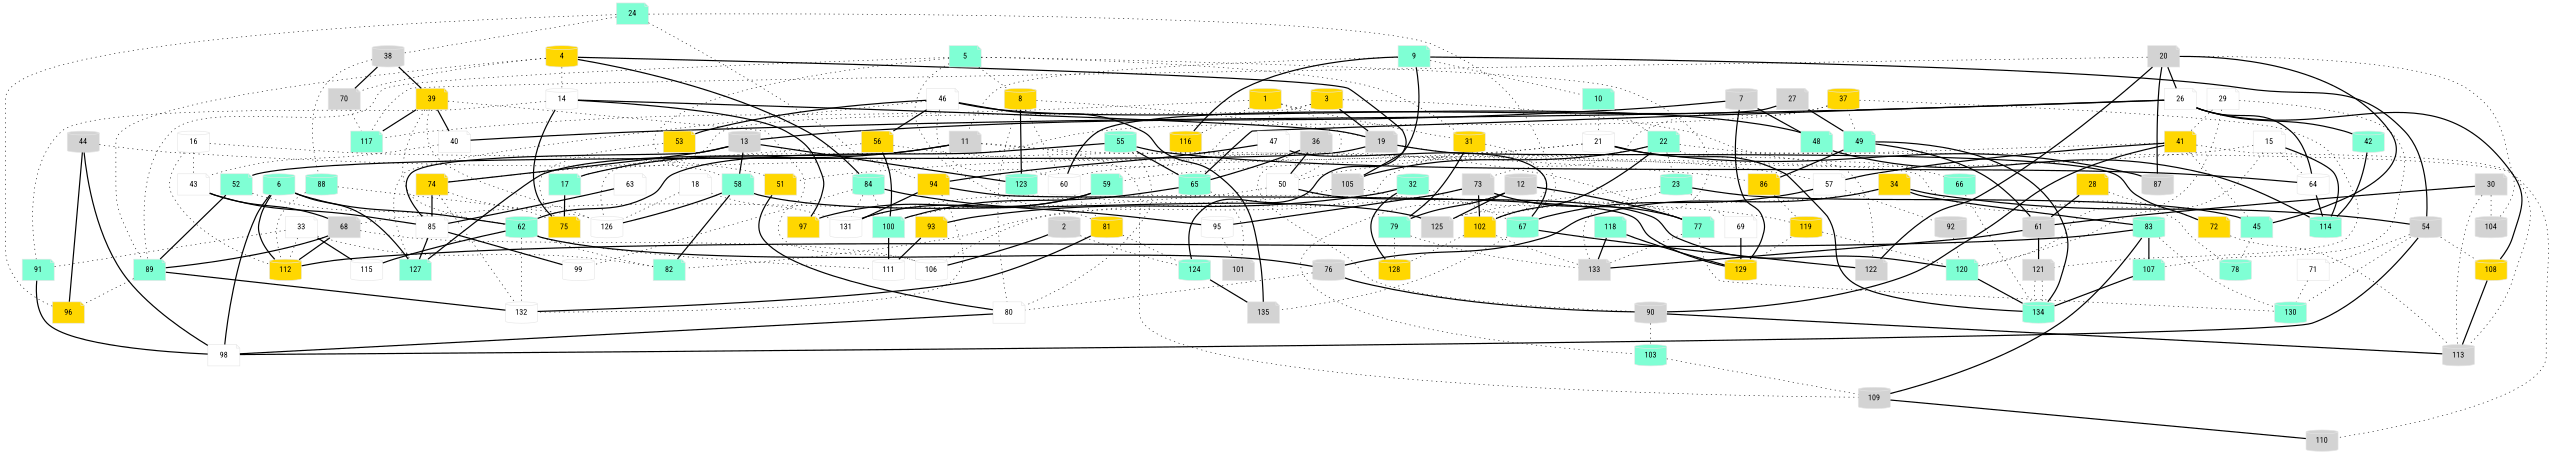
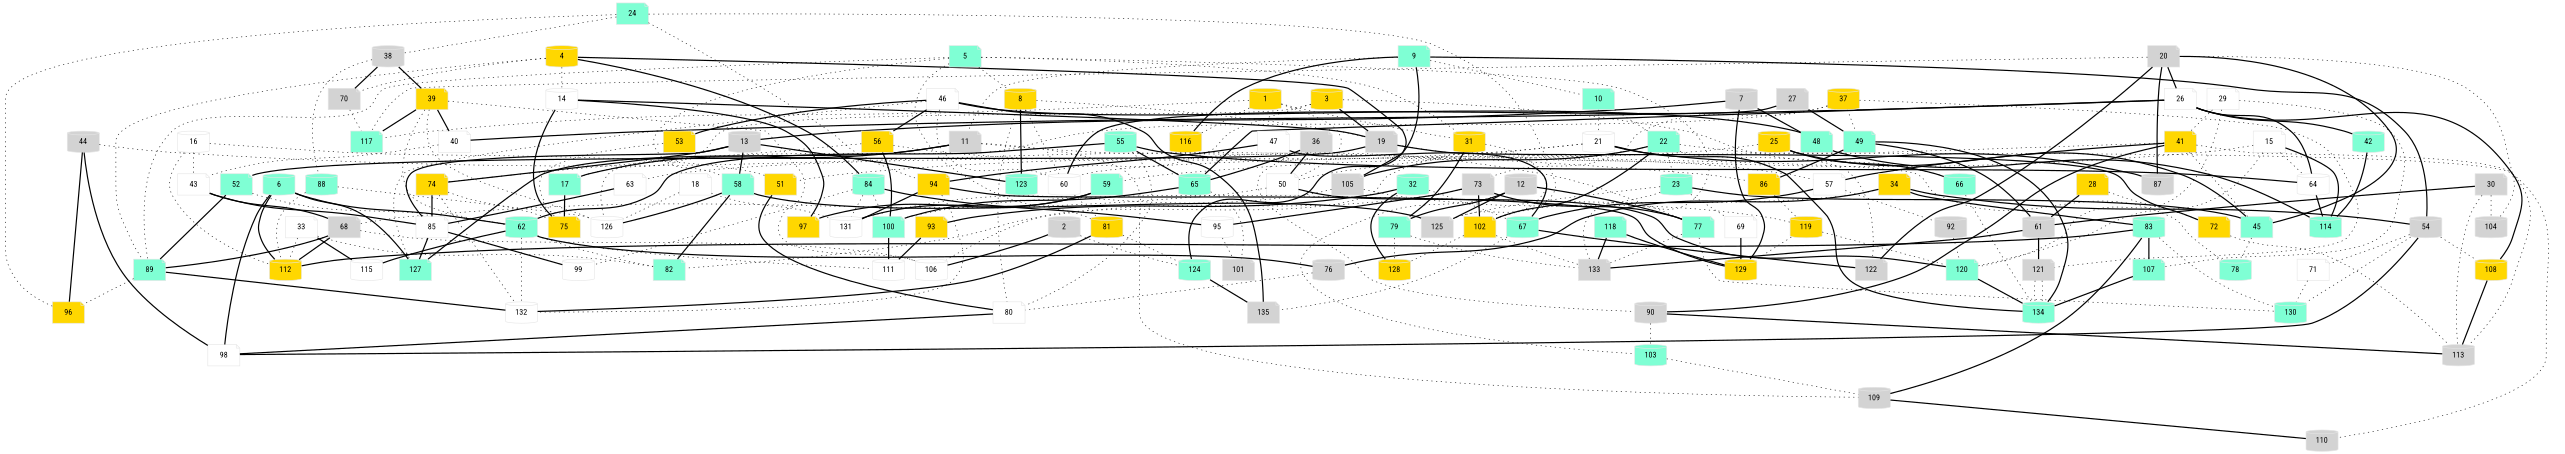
node "25": added
node "91": removed
edge "76" -- "90": removed
